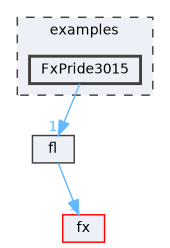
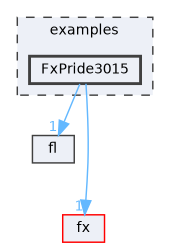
edge "fl" -> "fx": now "FxPride3015" -> "fx"
